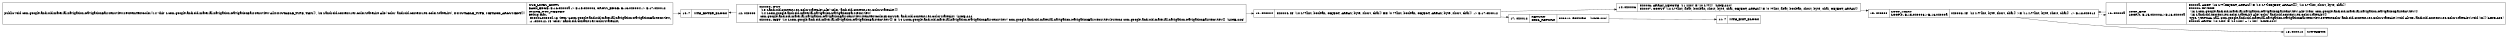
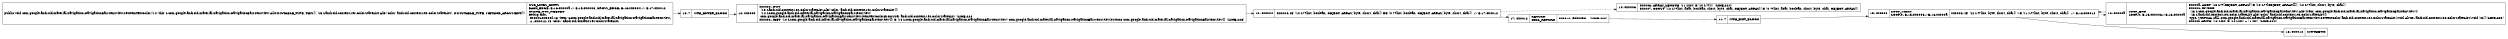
edge "13: 0x0004" -> "14: 0x0006": style solid -> dashed
edge "14: 0x0006" -> "15: 0x0008": now "11: ?" -> "15: 0x0008"
edge "12: 0x0000" -> "10: ?": reversed
